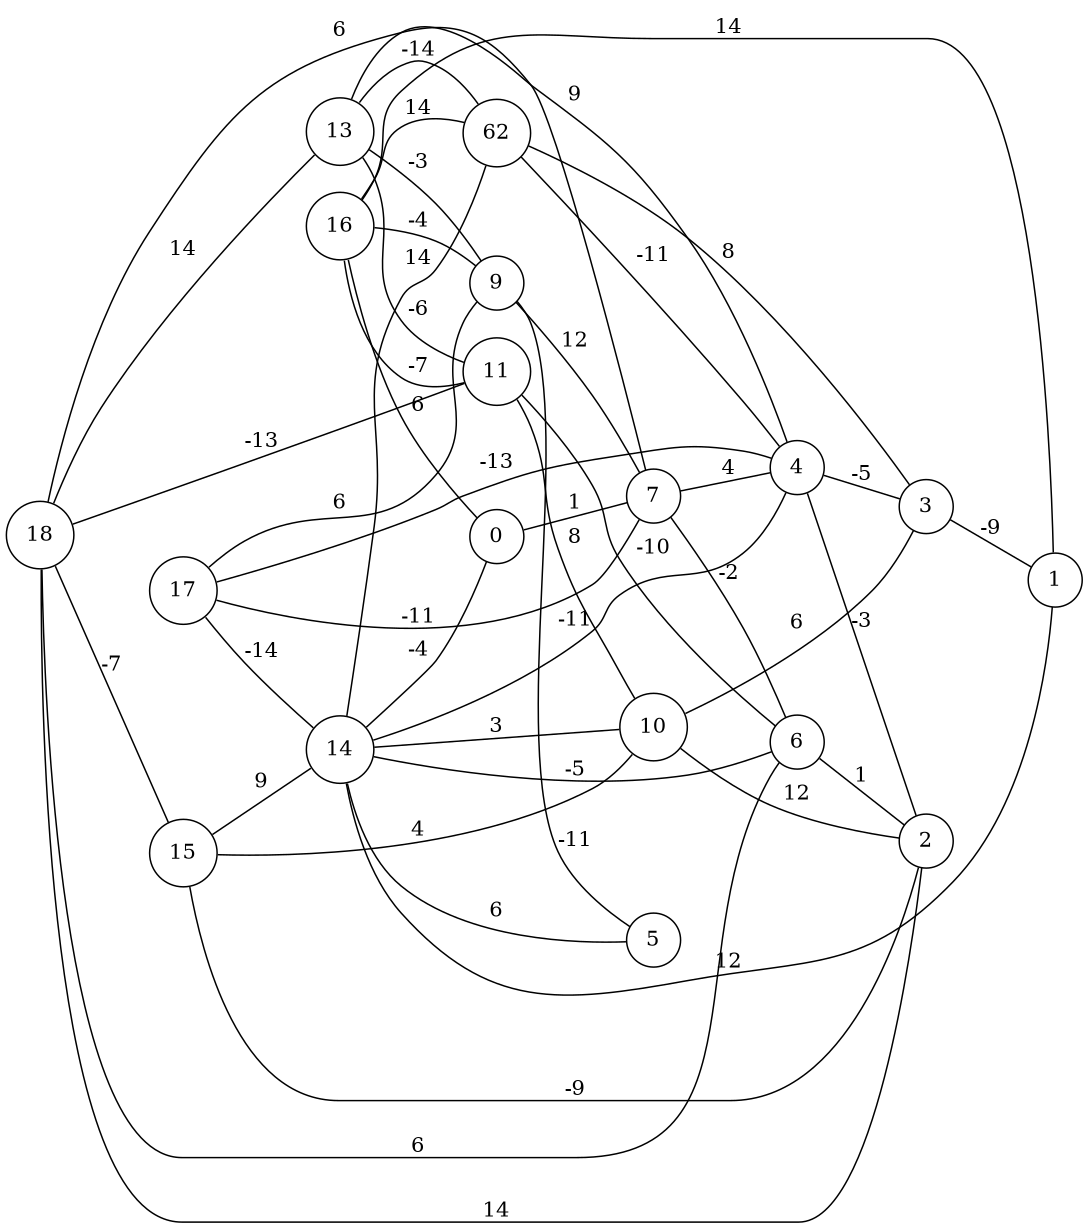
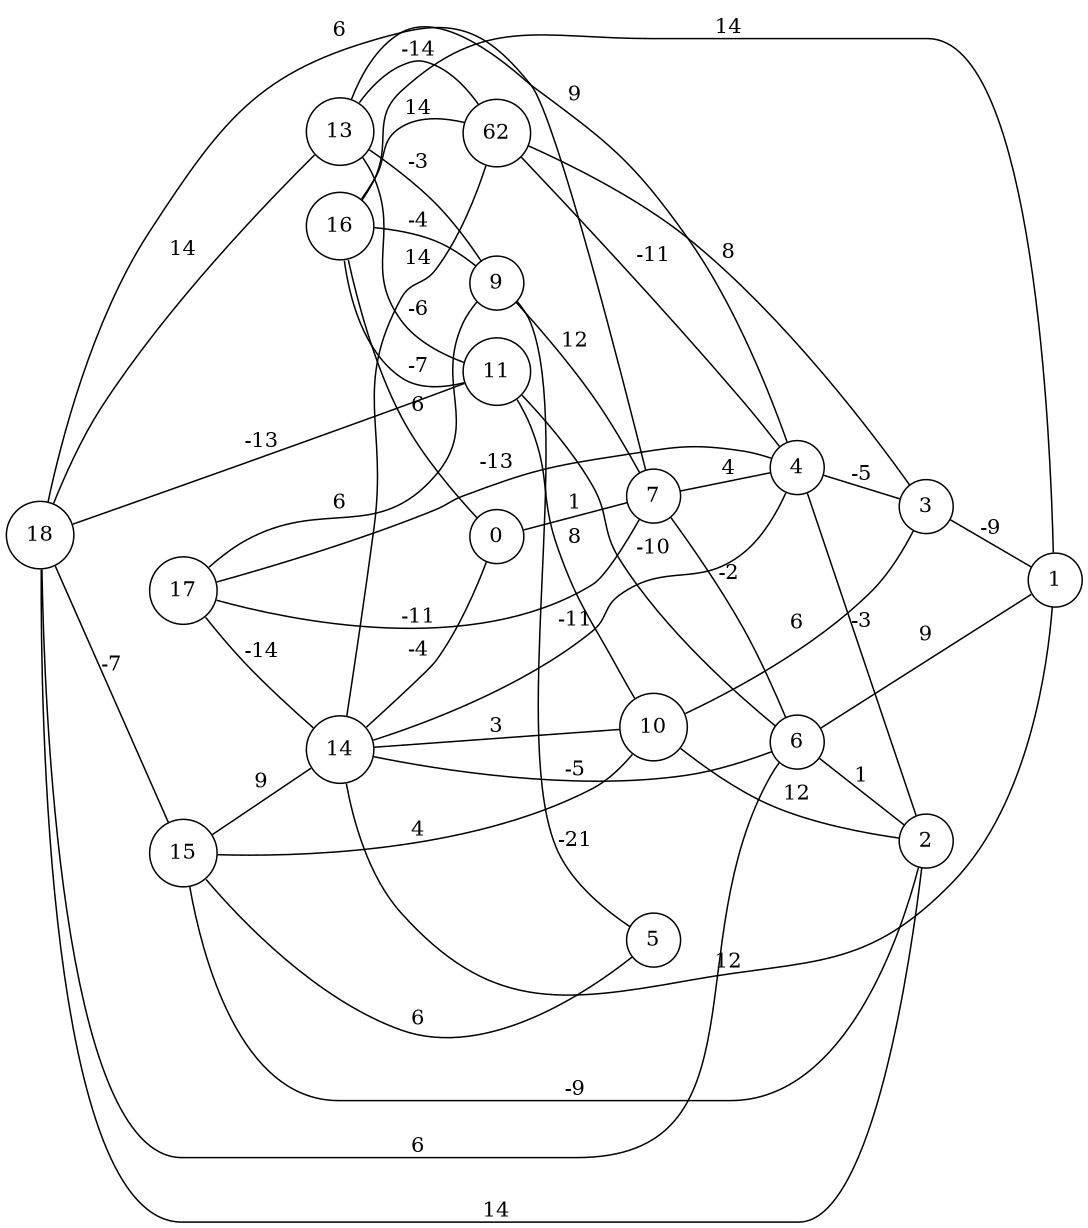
edge "1" -- "6": added, label "9"
edge "9" -- "5": label "-11" -> "-21"
edge "14" -- "5": now "15" -- "5"
